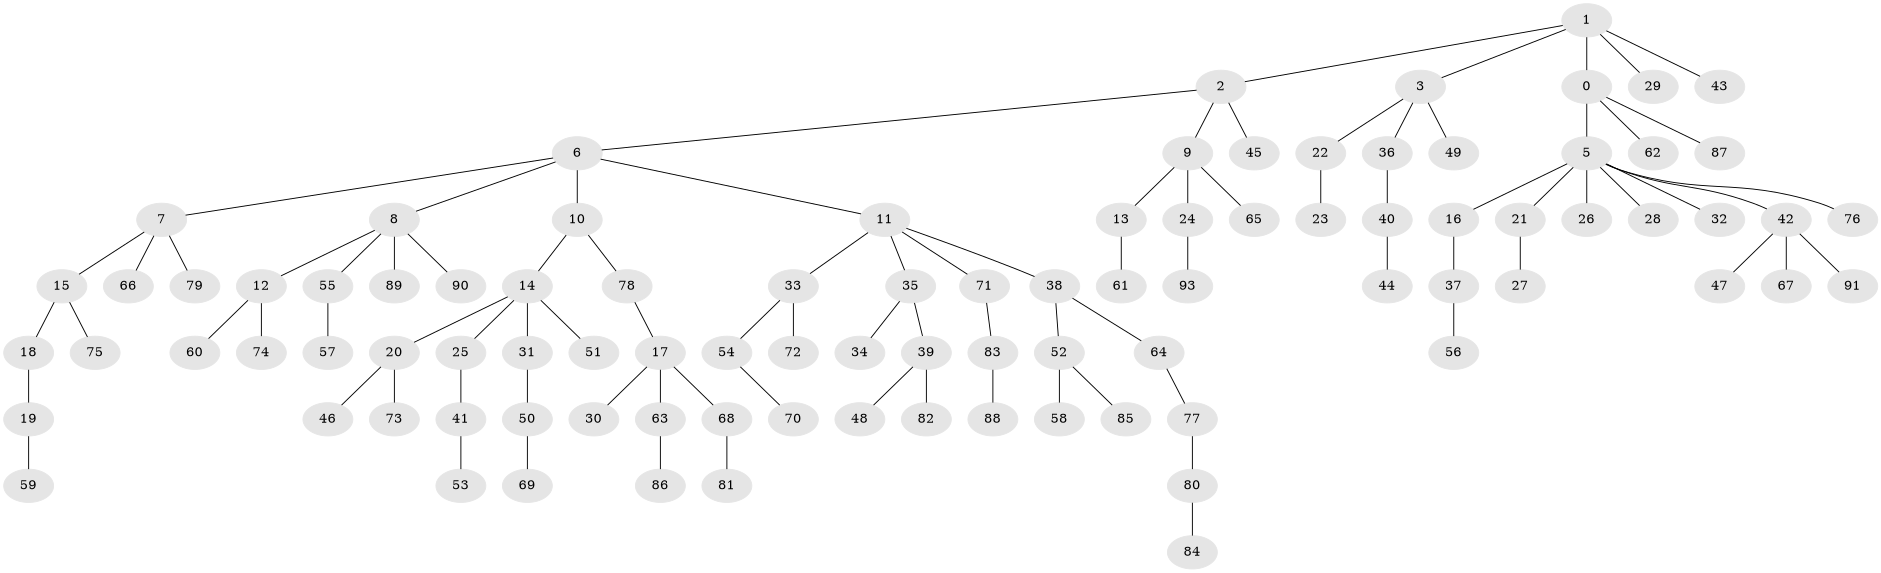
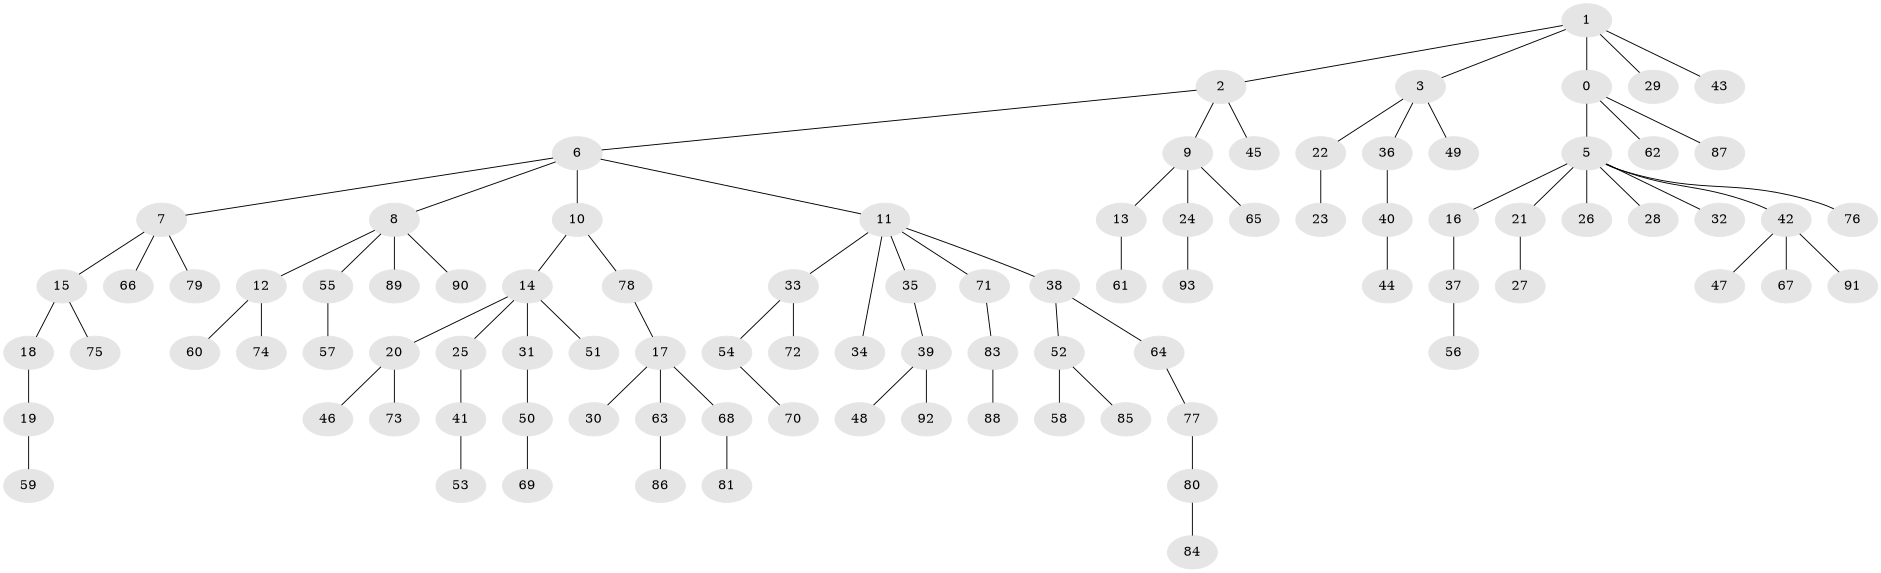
edge "35" -- "34": now "11" -- "34"
node "82": label "82" -> "92"
